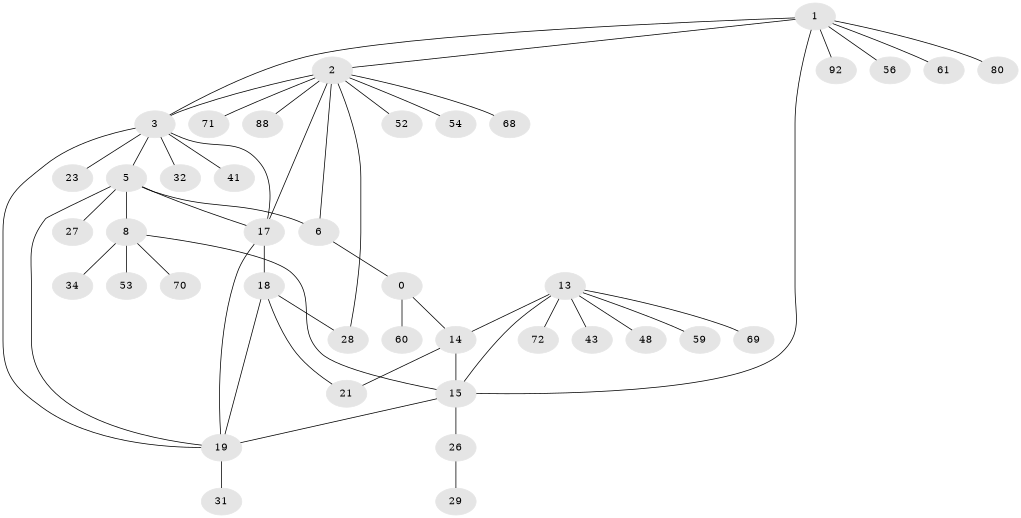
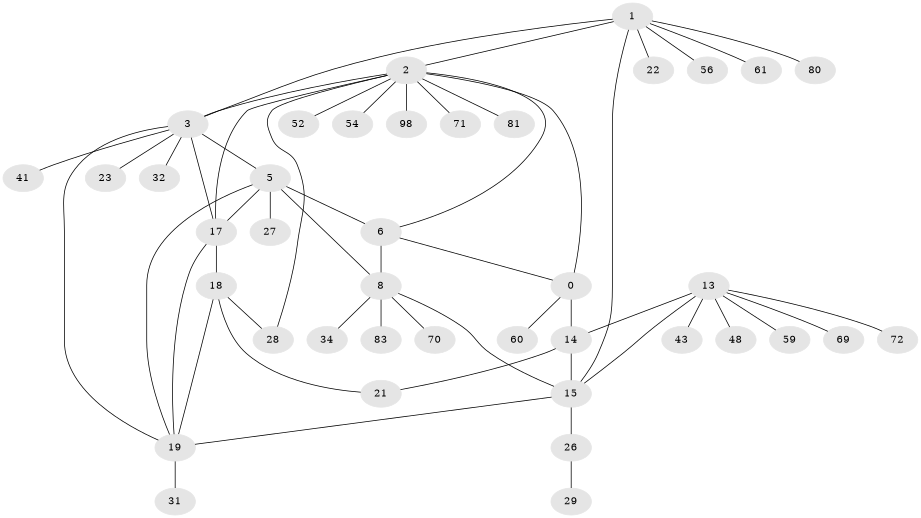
node "92": label "92" -> "22"
node "88": label "88" -> "81"
node "68": label "68" -> "98"
edge "2" -- "0": added
edge "6" -- "8": added
node "53": label "53" -> "83"
